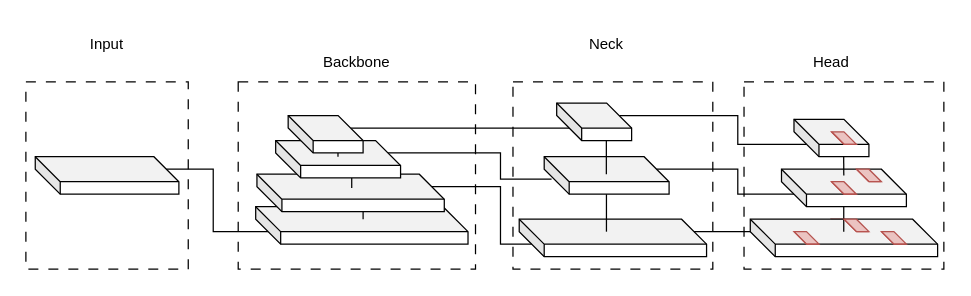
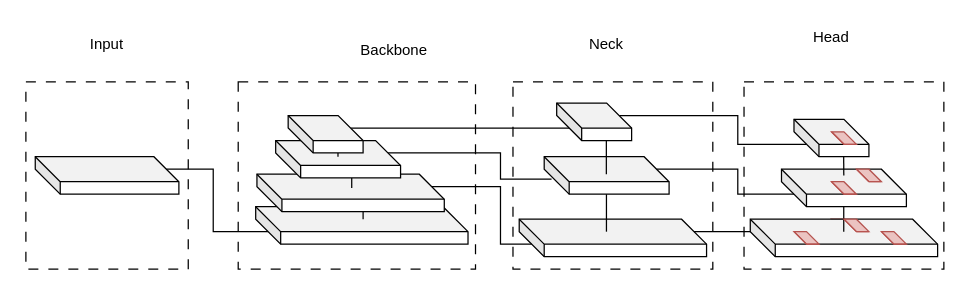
node "Backbone": moved (357, 63) -> (394, 51)
node "Head": moved (832, 63) -> (832, 38)
